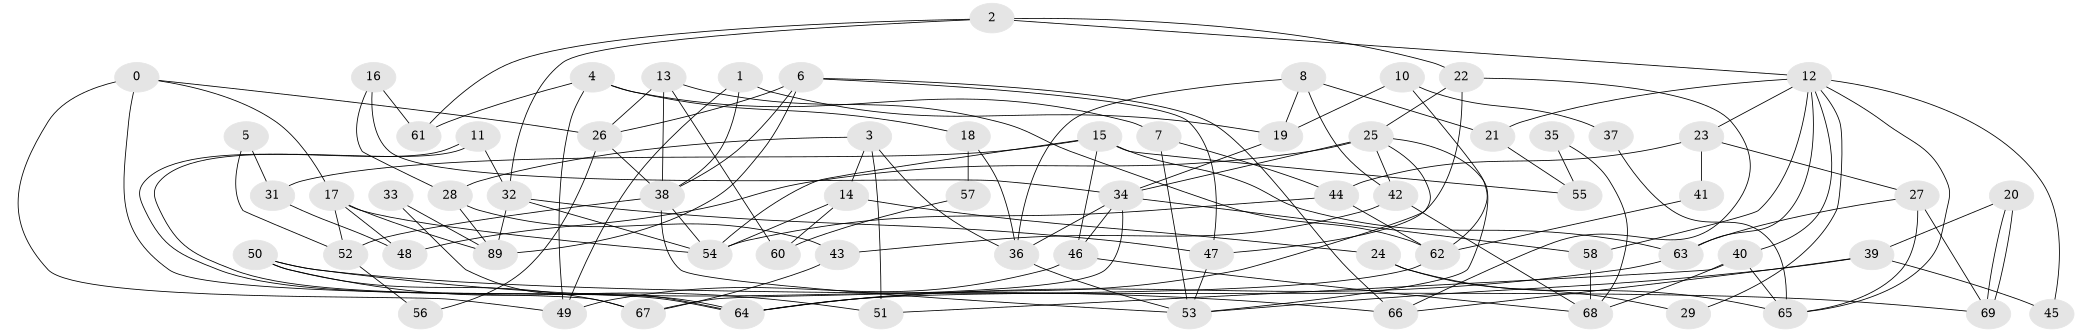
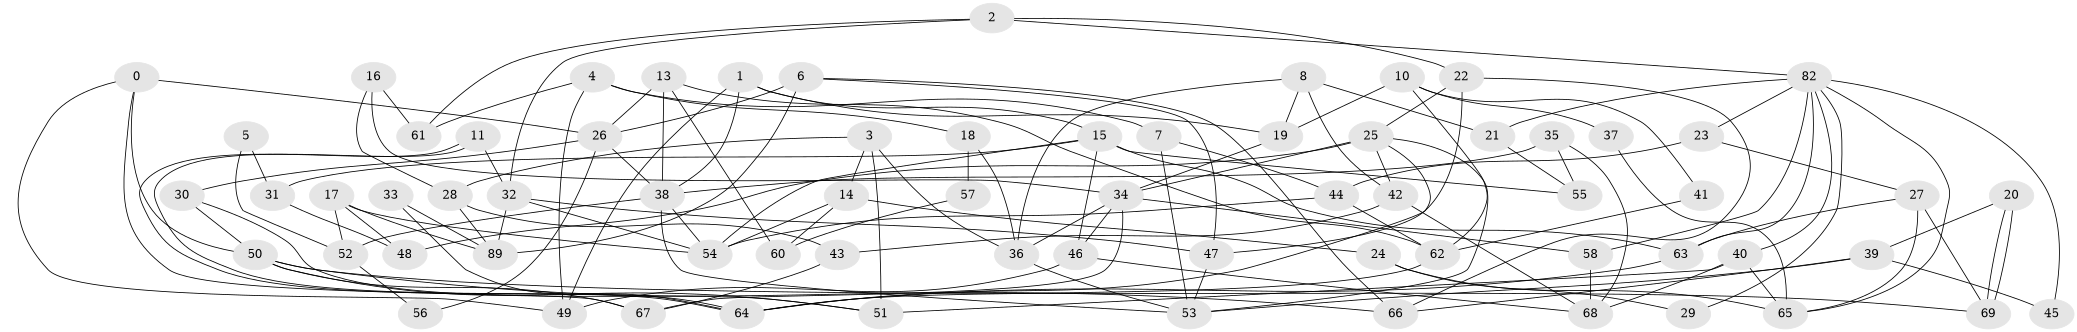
node "12": label "12" -> "82"
edge "1" -- "15": added
edge "0" -- "17": now "0" -- "50"
edge "6" -- "38": now "35" -- "38"
edge "23" -- "41": now "10" -- "41"
node "30": added
